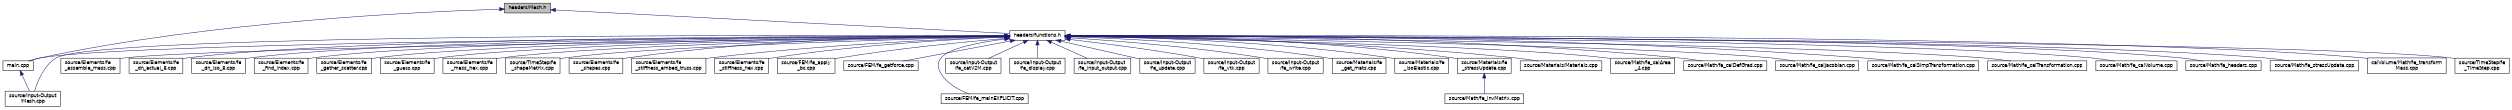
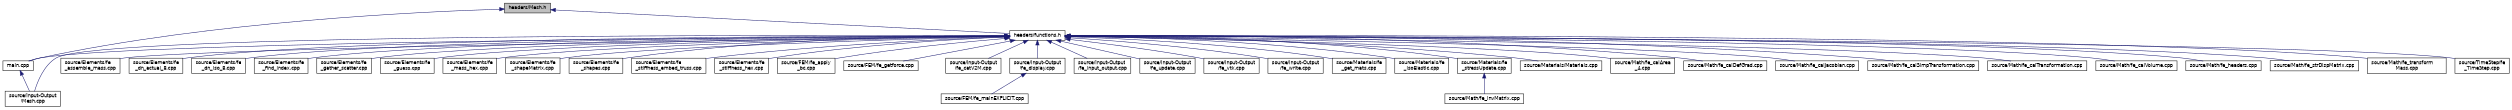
edge "source/FEM/fe_mainEXPLICIT.cpp" -> "headers/functions.h": now "source/FEM/fe_mainEXPLICIT.cpp" -> "source/Input-Output /fe_display.cpp"
node "source/TimeStep/fe _shapeMatrix.cpp": label "source/TimeStep/fe _shapeMatrix.cpp" -> "source/Elements/fe _shapeMatrix.cpp"
node "source/Math/fe_stressUpdate.cpp": label "source/Math/fe_stressUpdate.cpp" -> "source/Math/fe_strDispMatrix.cpp"
node "calVolume/Math/fe_transform Mass.cpp": label "calVolume/Math/fe_transform Mass.cpp" -> "source/Math/fe_transform Mass.cpp"
